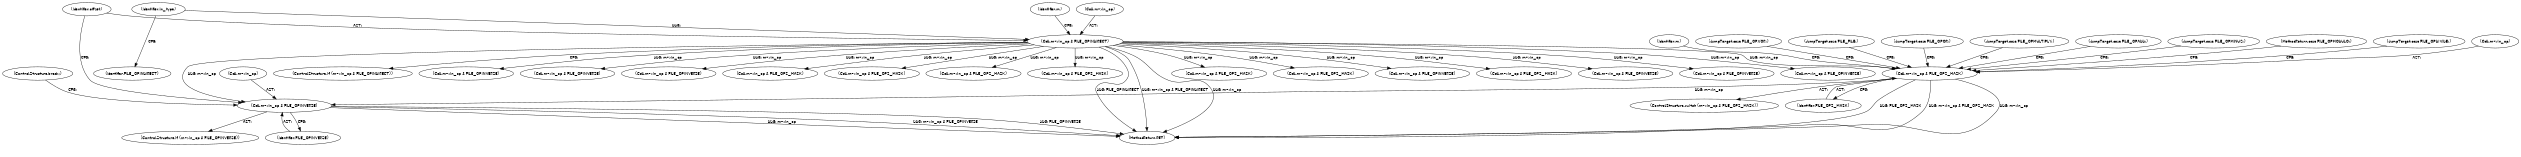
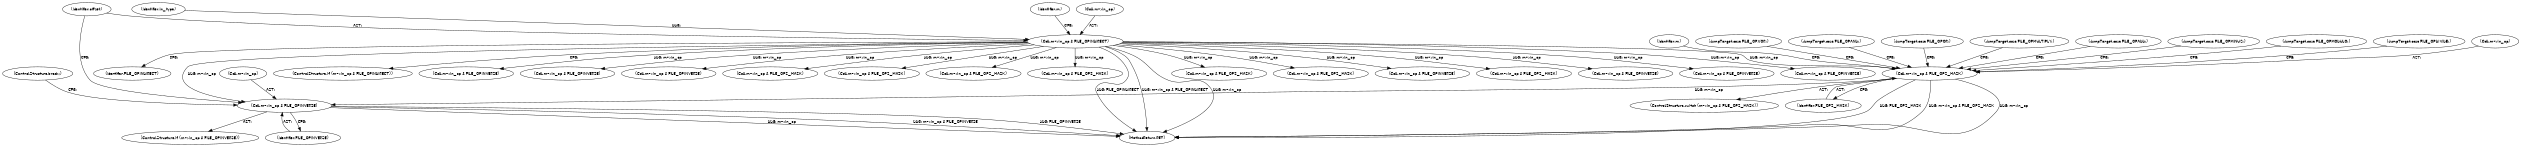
edge "(Identifier,in_type)" -> "(Identifier,FILE_OPINDIRECT)": now "(Call,m->in_op & FILE_OPINDIRECT)" -> "(Identifier,FILE_OPINDIRECT)"
node "(JumpTarget,case FILE_FILE:)": label "(JumpTarget,case FILE_FILE:)" -> "(JumpTarget,case FILE_OPAND:)"
node "(MethodReturn,case FILE_OPMODULO:)": label "(MethodReturn,case FILE_OPMODULO:)" -> "(JumpTarget,case FILE_OPMODULO:)"
